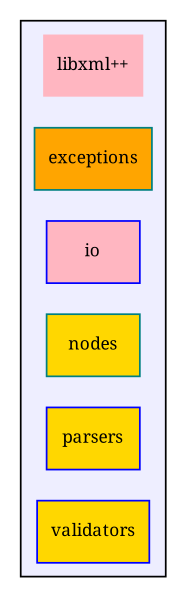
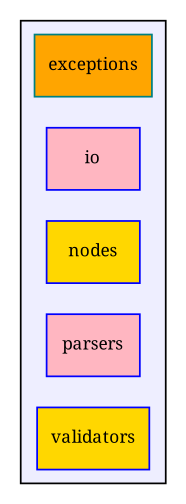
node "libxml++": removed
node "nodes": color teal -> blue
node "parsers": fillcolor gold -> lightpink
